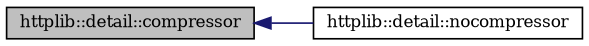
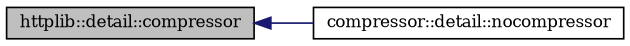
node "httplib::detail::nocompressor": label "httplib::detail::nocompressor" -> "compressor::detail::nocompressor"
